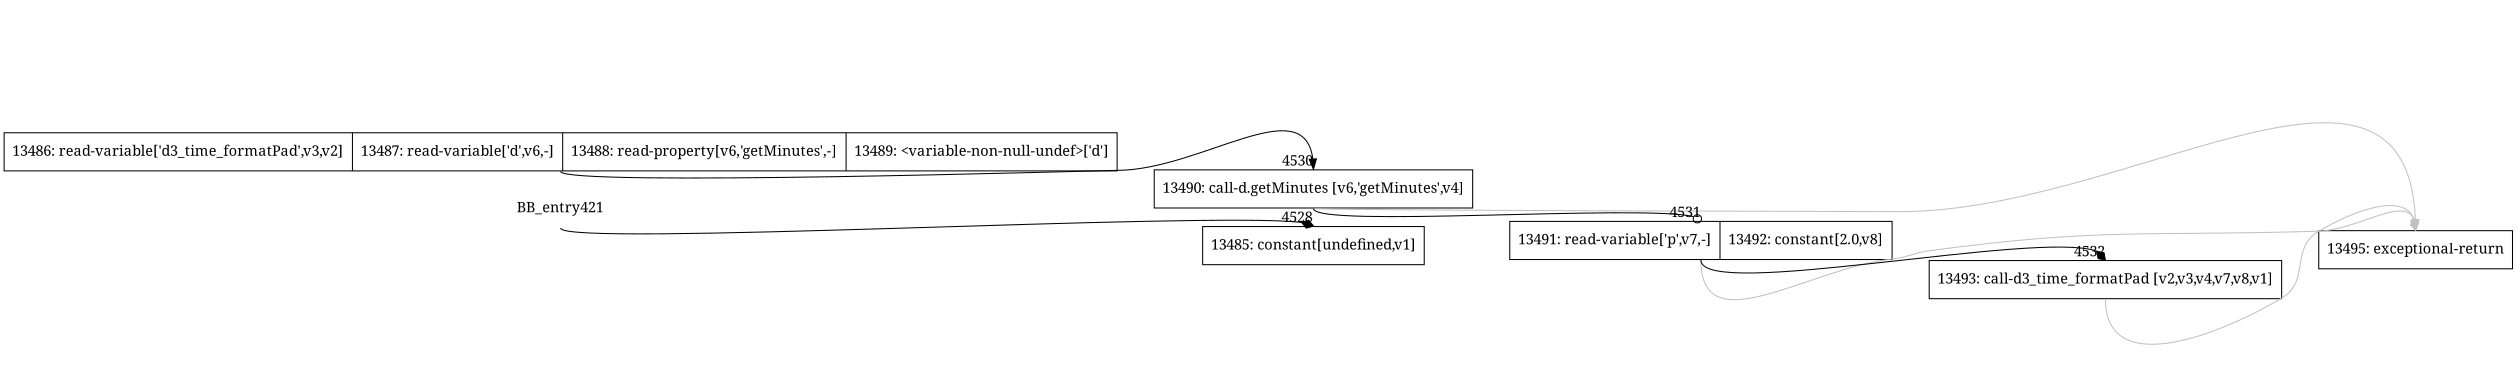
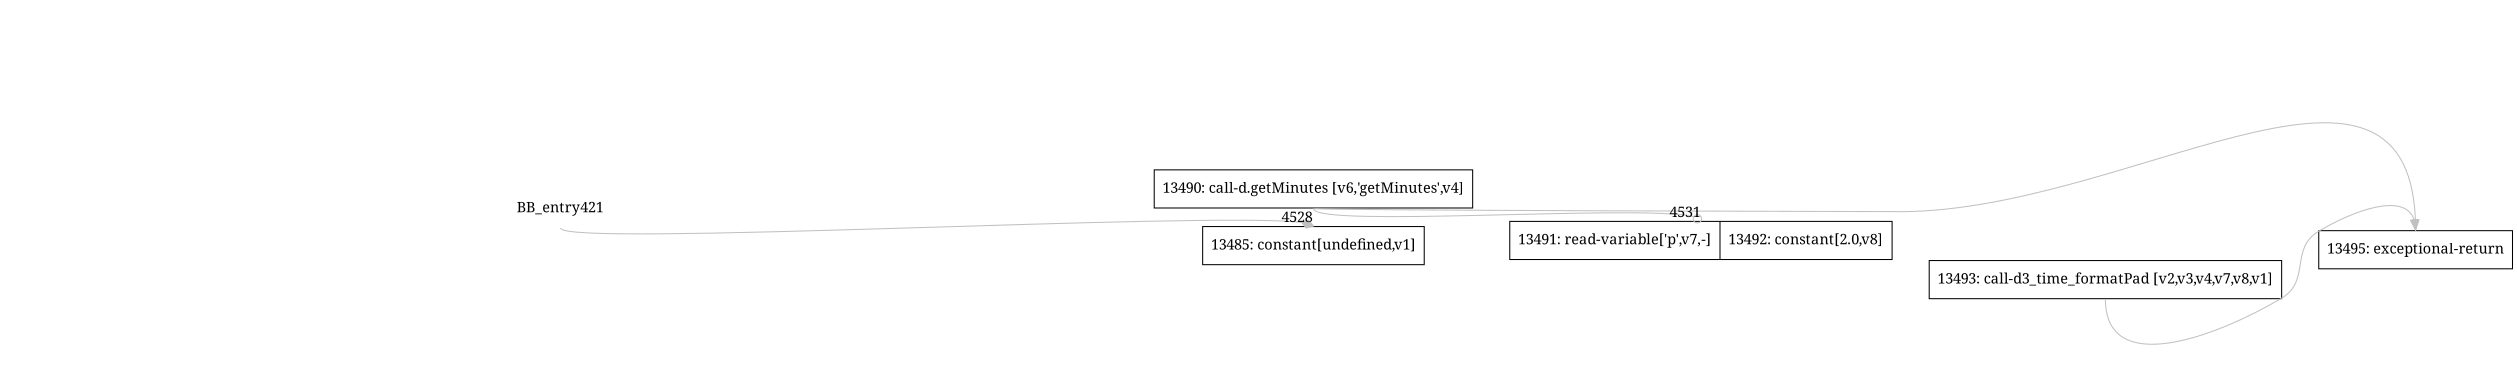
node "13486: read-variable['d3_time_formatPad',v3,v2]": removed
edge "13490: call-d.getMinutes [v6,'getMinutes',v4]" -> "13491: read-variable['p',v7,-]": color black -> gray
edge "BB_entry421" -> "13485: constant[undefined,v1]": color black -> gray
edge "13491: read-variable['p',v7,-]" -> "13495: exceptional-return": removed
edge "13491: read-variable['p',v7,-]" -> "13493: call-d3_time_formatPad [v2,v3,v4,v7,v8,v1]": removed
